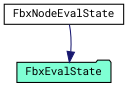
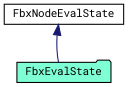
edge "FbxNodeEvalState" -> "FbxEvalState": reversed
